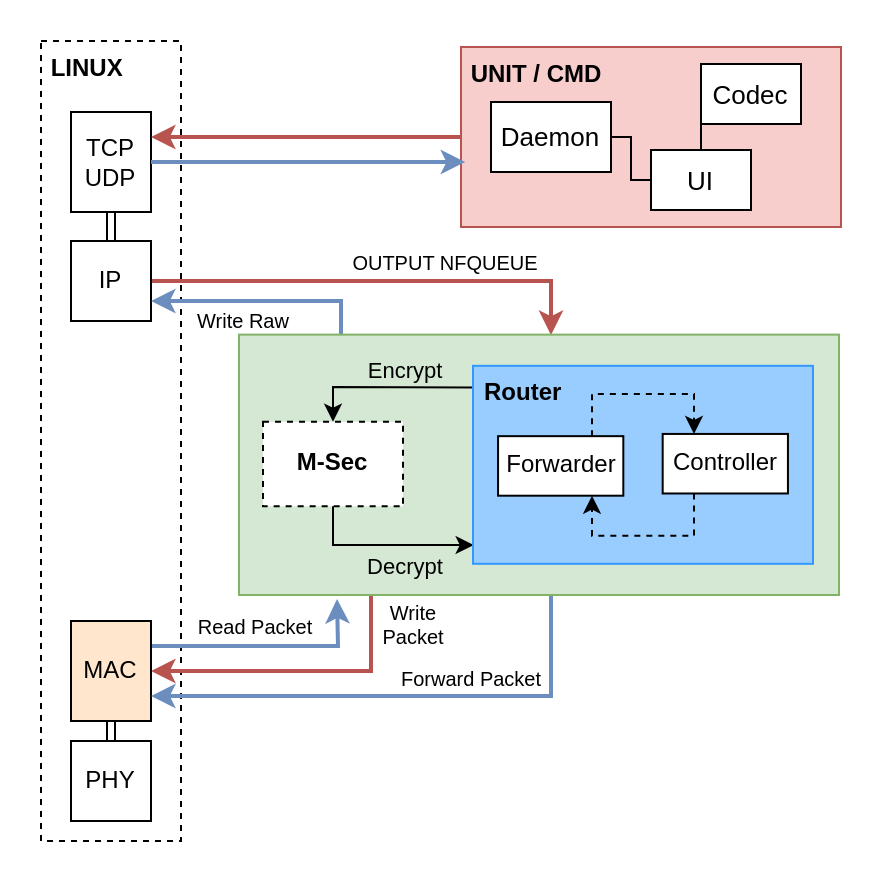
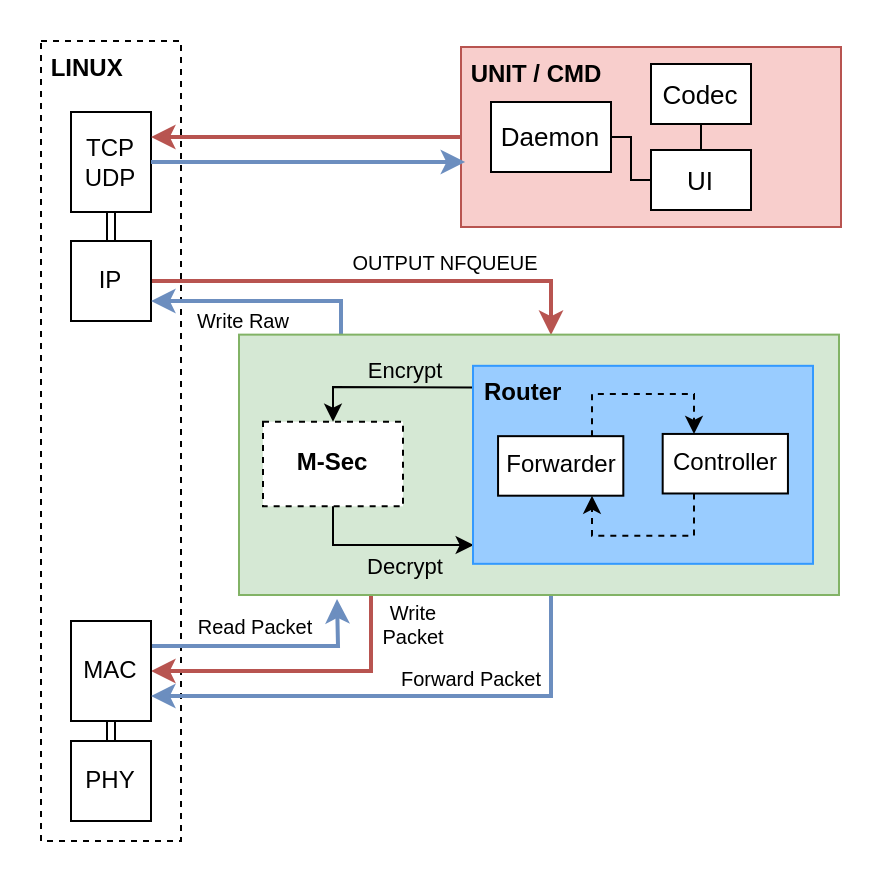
node "Codec": moved (751, 94) -> (701, 94)
node "MAC": fillcolor #ffe6cc -> #ffffff
